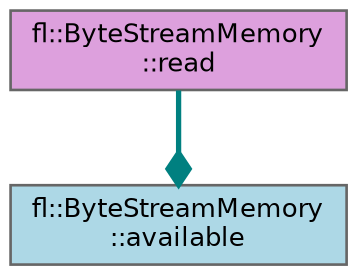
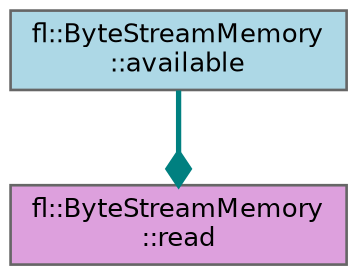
edge "fl::ByteStreamMemory ::read" -> "fl::ByteStreamMemory ::available": reversed
